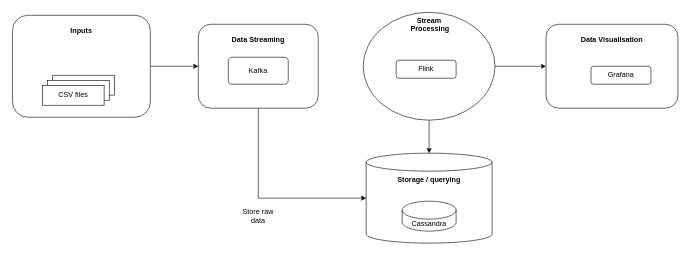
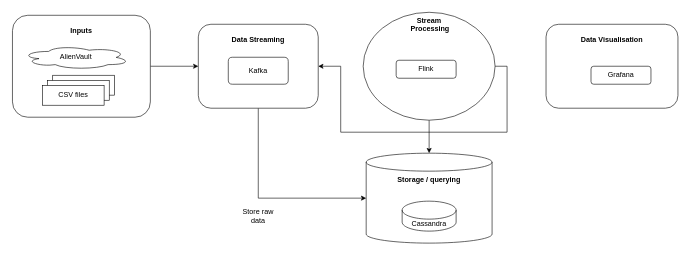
node "AlienVault": added
edge "Stream Processing" -> "Data Visualisation": now "Stream Processing" -> "Data Streaming"
